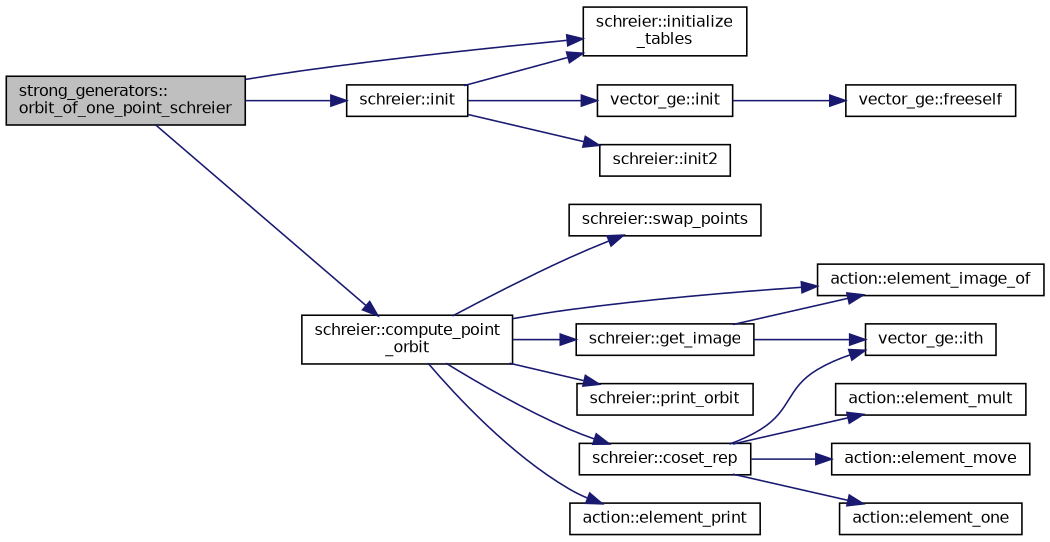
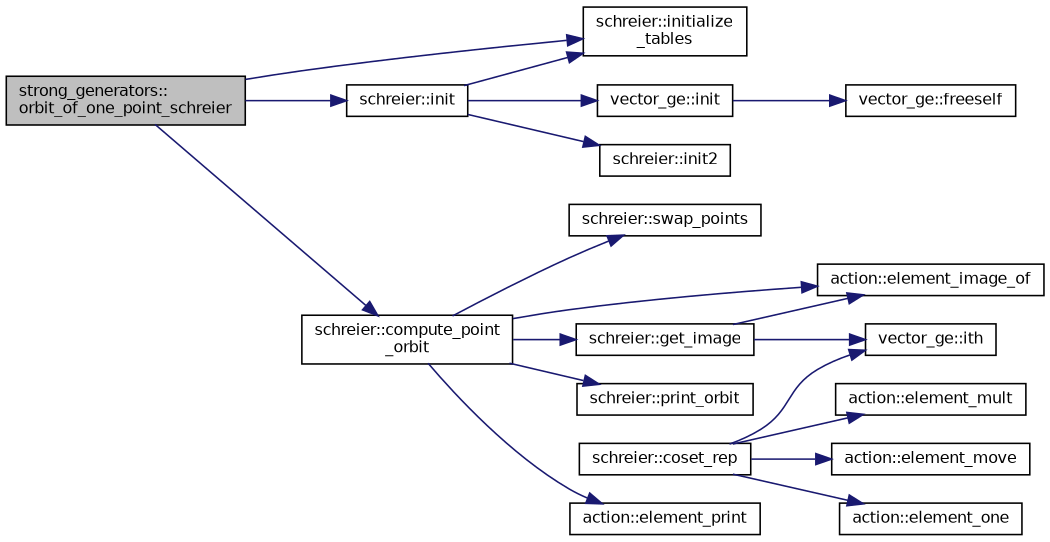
edge "schreier::compute_point _orbit" -> "schreier::coset_rep": removed
